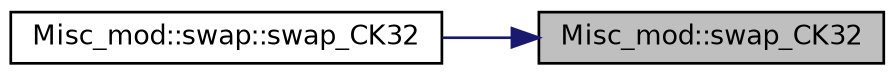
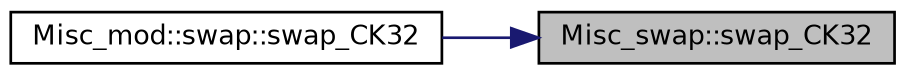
node "Misc_mod::swap_CK32": label "Misc_mod::swap_CK32" -> "Misc_swap::swap_CK32"
